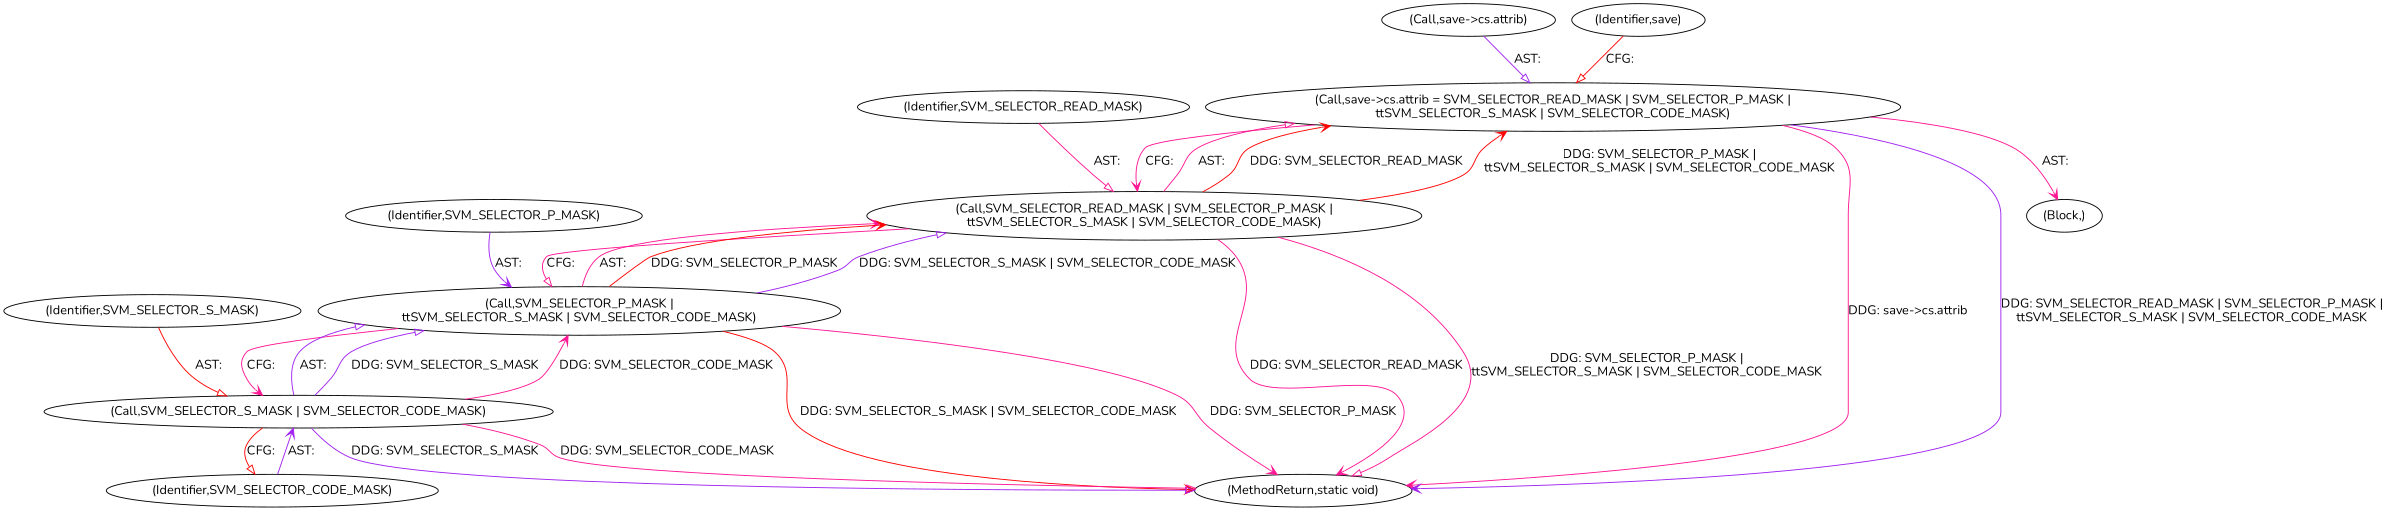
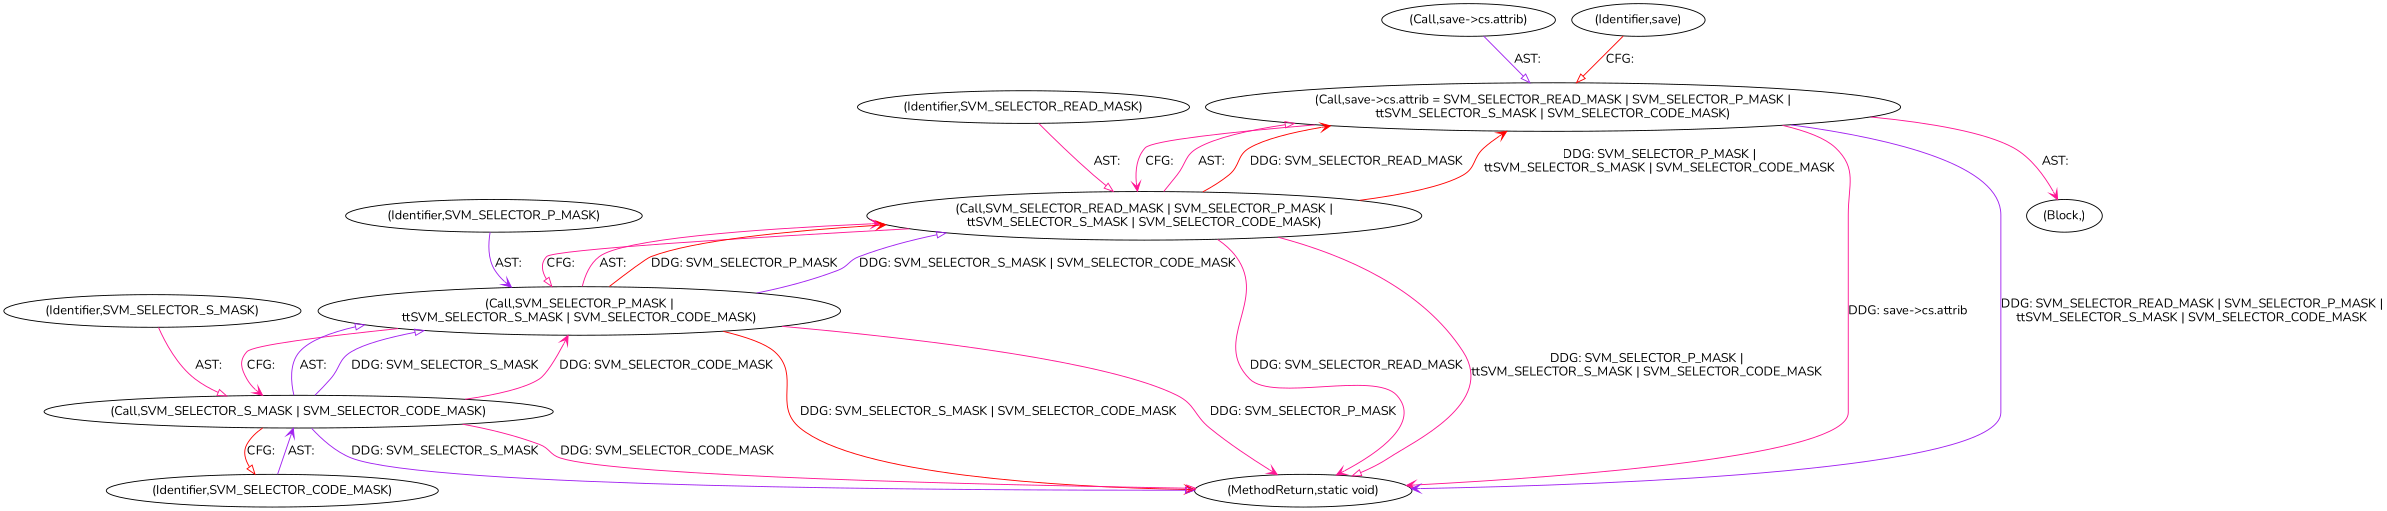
edge "(Identifier,SVM_SELECTOR_S_MASK)" -> "(Call,SVM_SELECTOR_S_MASK | SVM_SELECTOR_CODE_MASK)": color red -> deeppink
